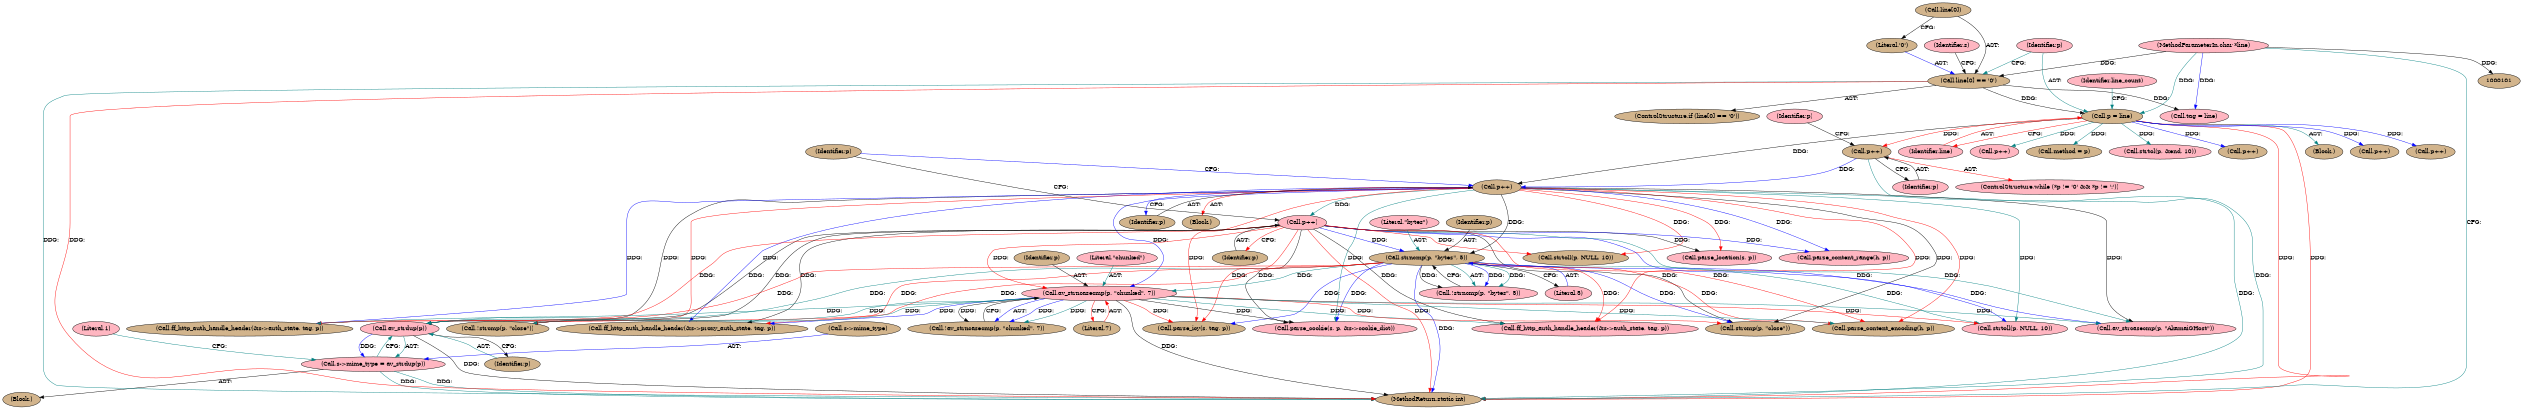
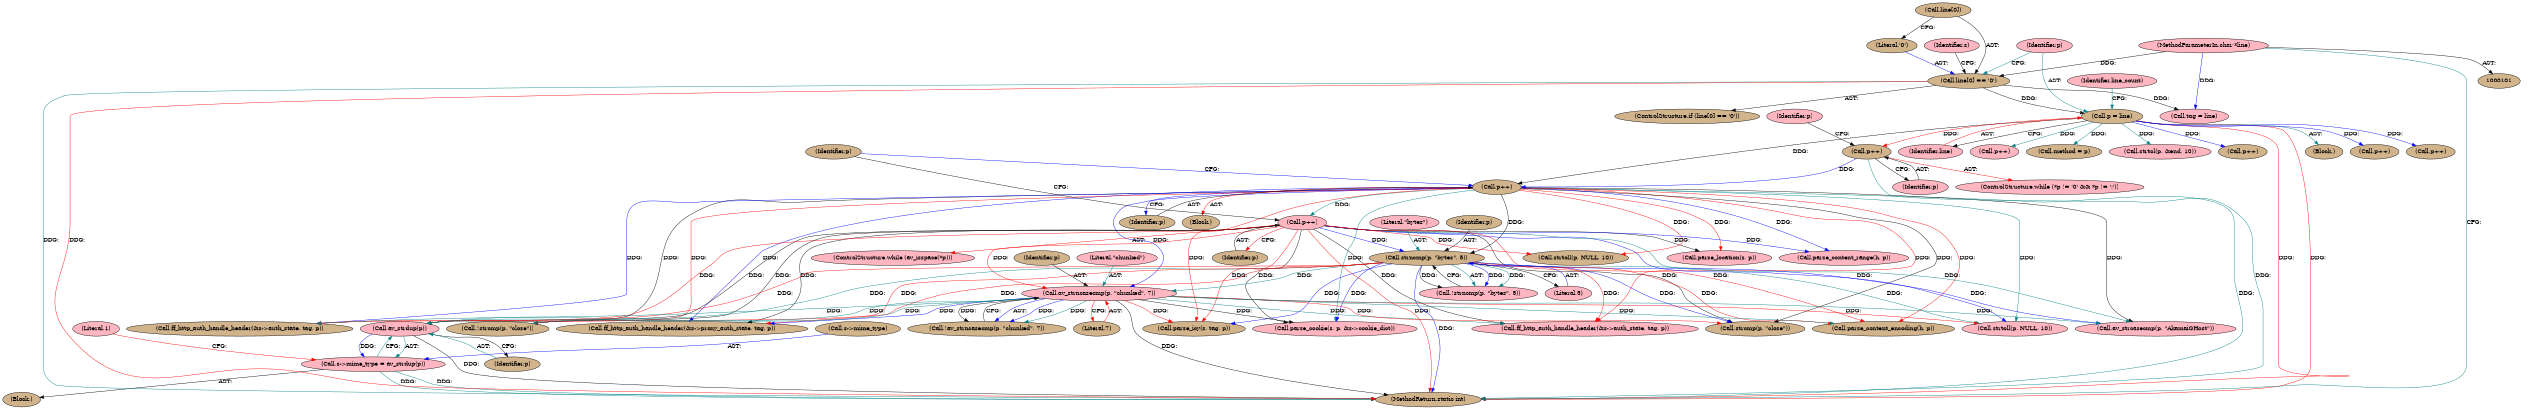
edge "(MethodParameterIn,char *line)" -> "1000101": label "DDG: " -> "AST: "
edge "(MethodParameterIn,char *line)" -> "(Call,p = line)": removed, label "DDG:"
edge "(Call,p = line)" -> "(Identifier,line)": color red -> black
node "(ControlStructure,while (av_isspace(*p)))": added
edge "(Literal,1)" -> "(Call,s->mime_type = av_strdup(p))": color teal -> red
